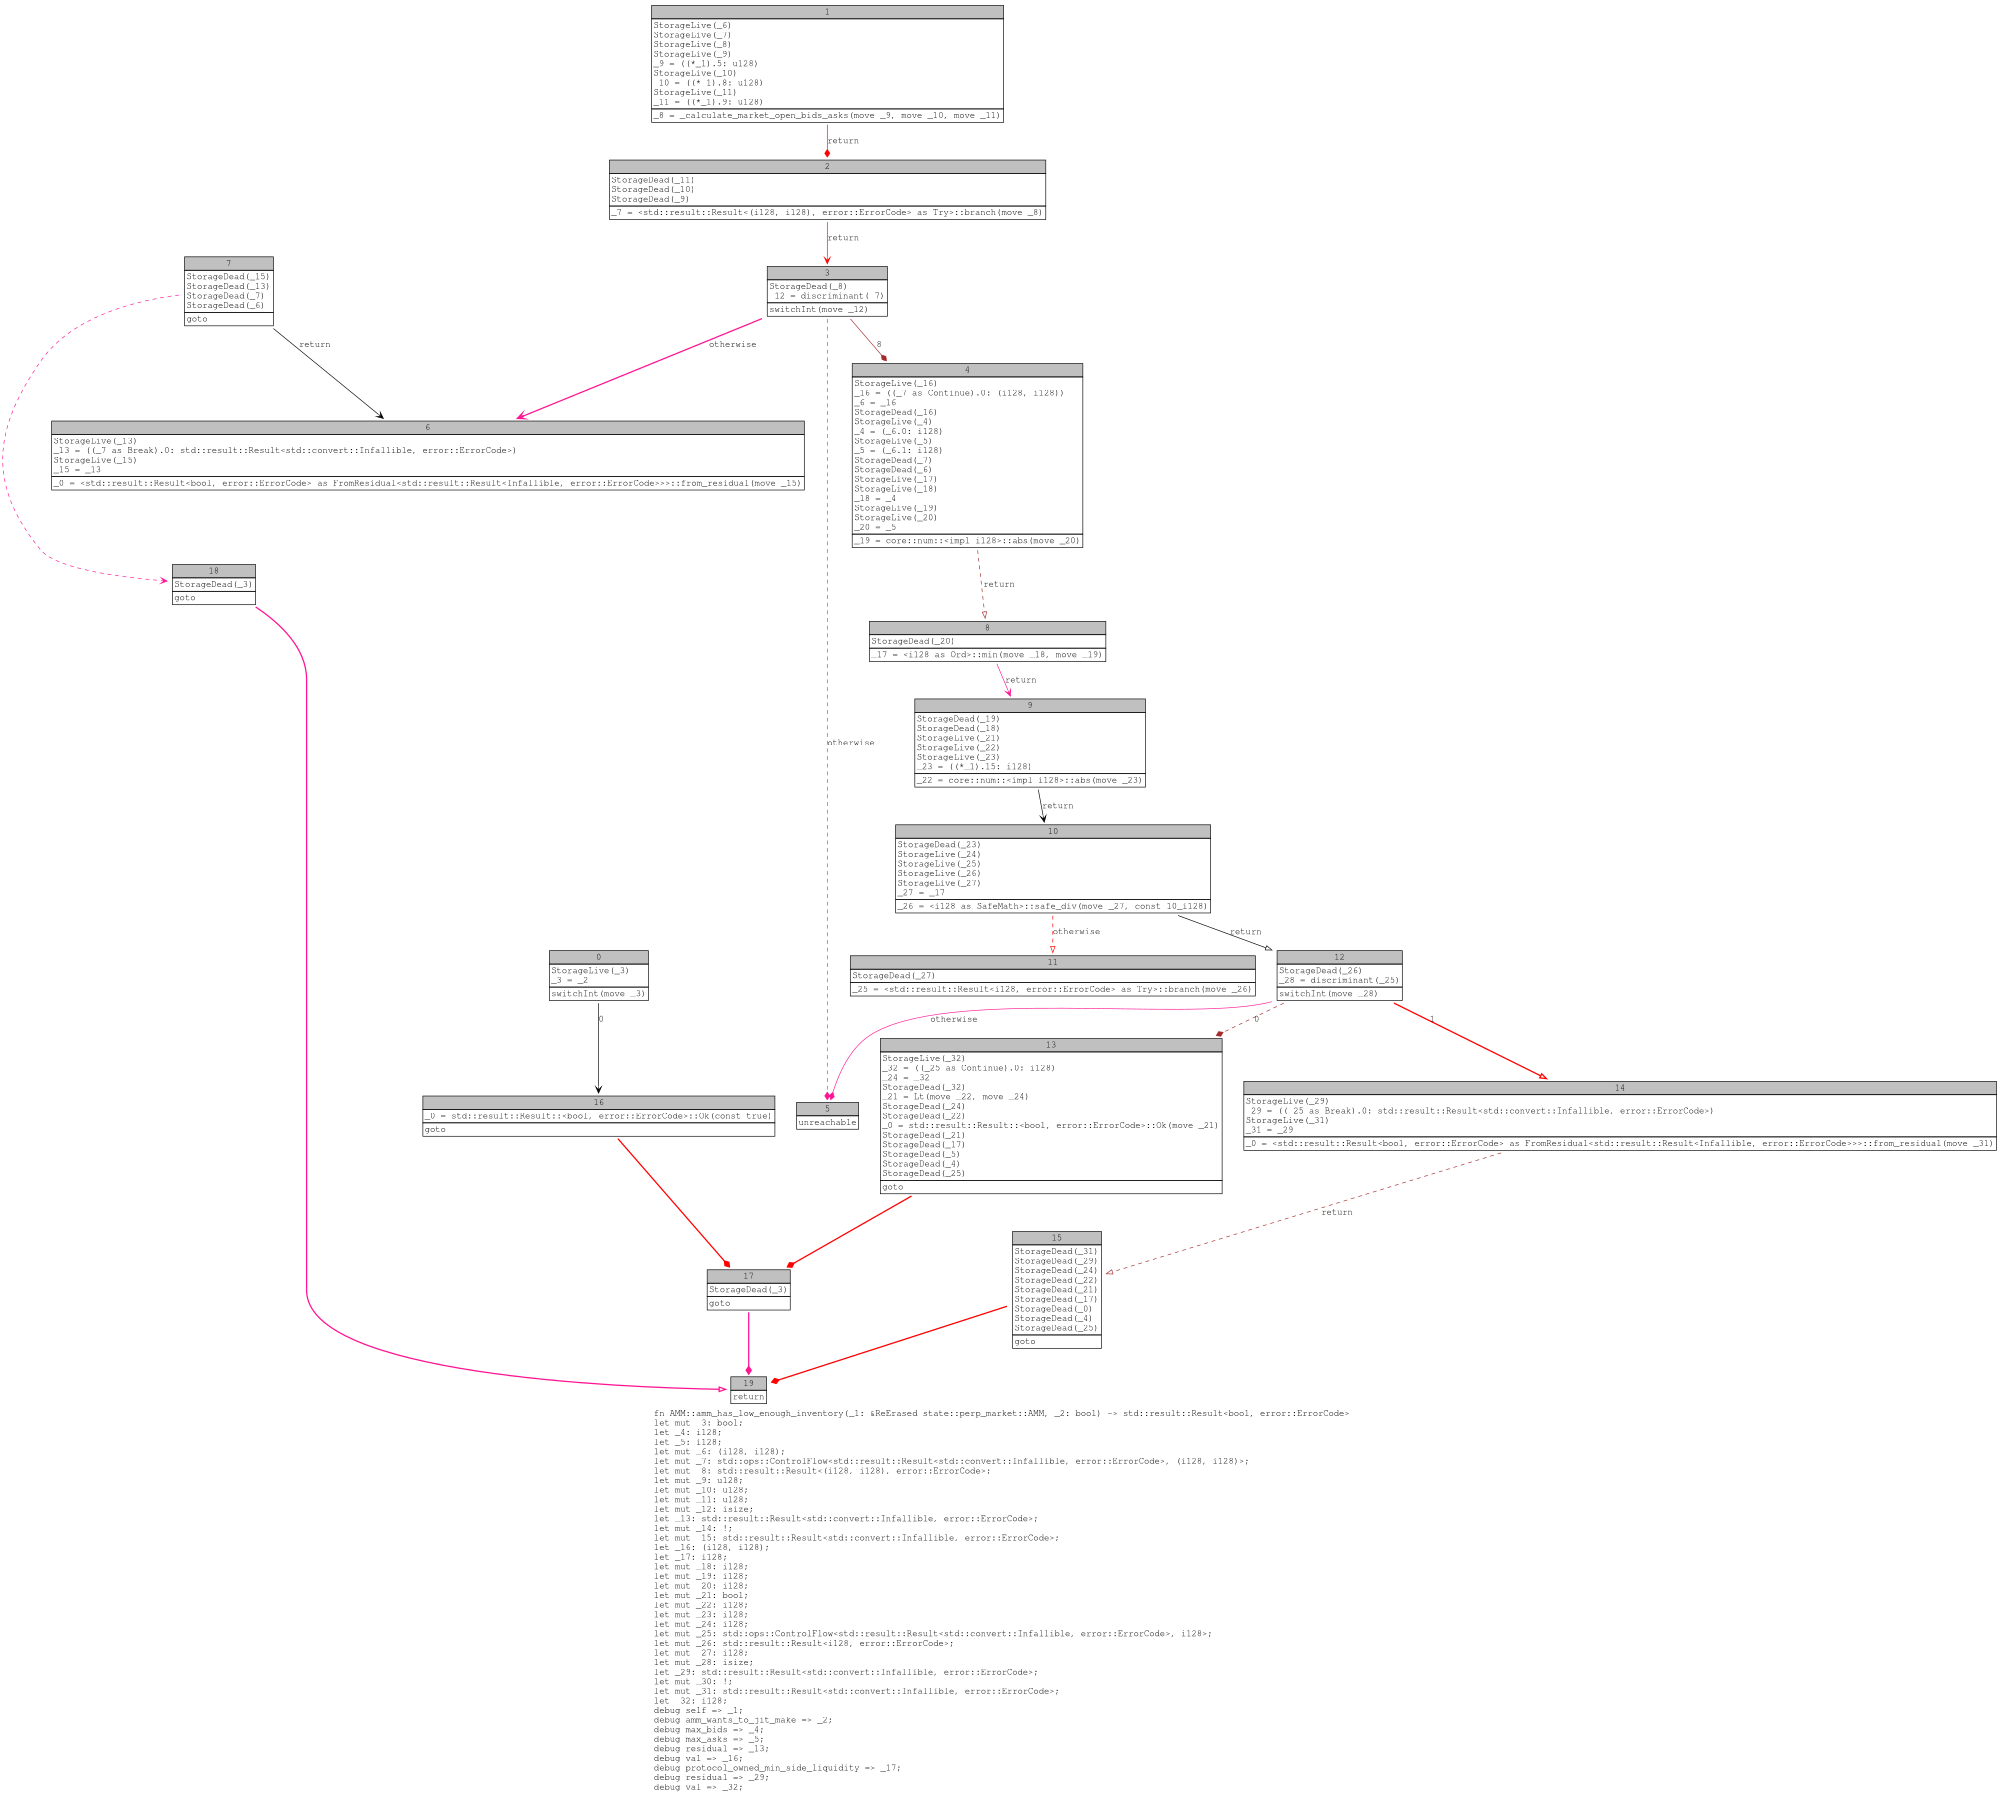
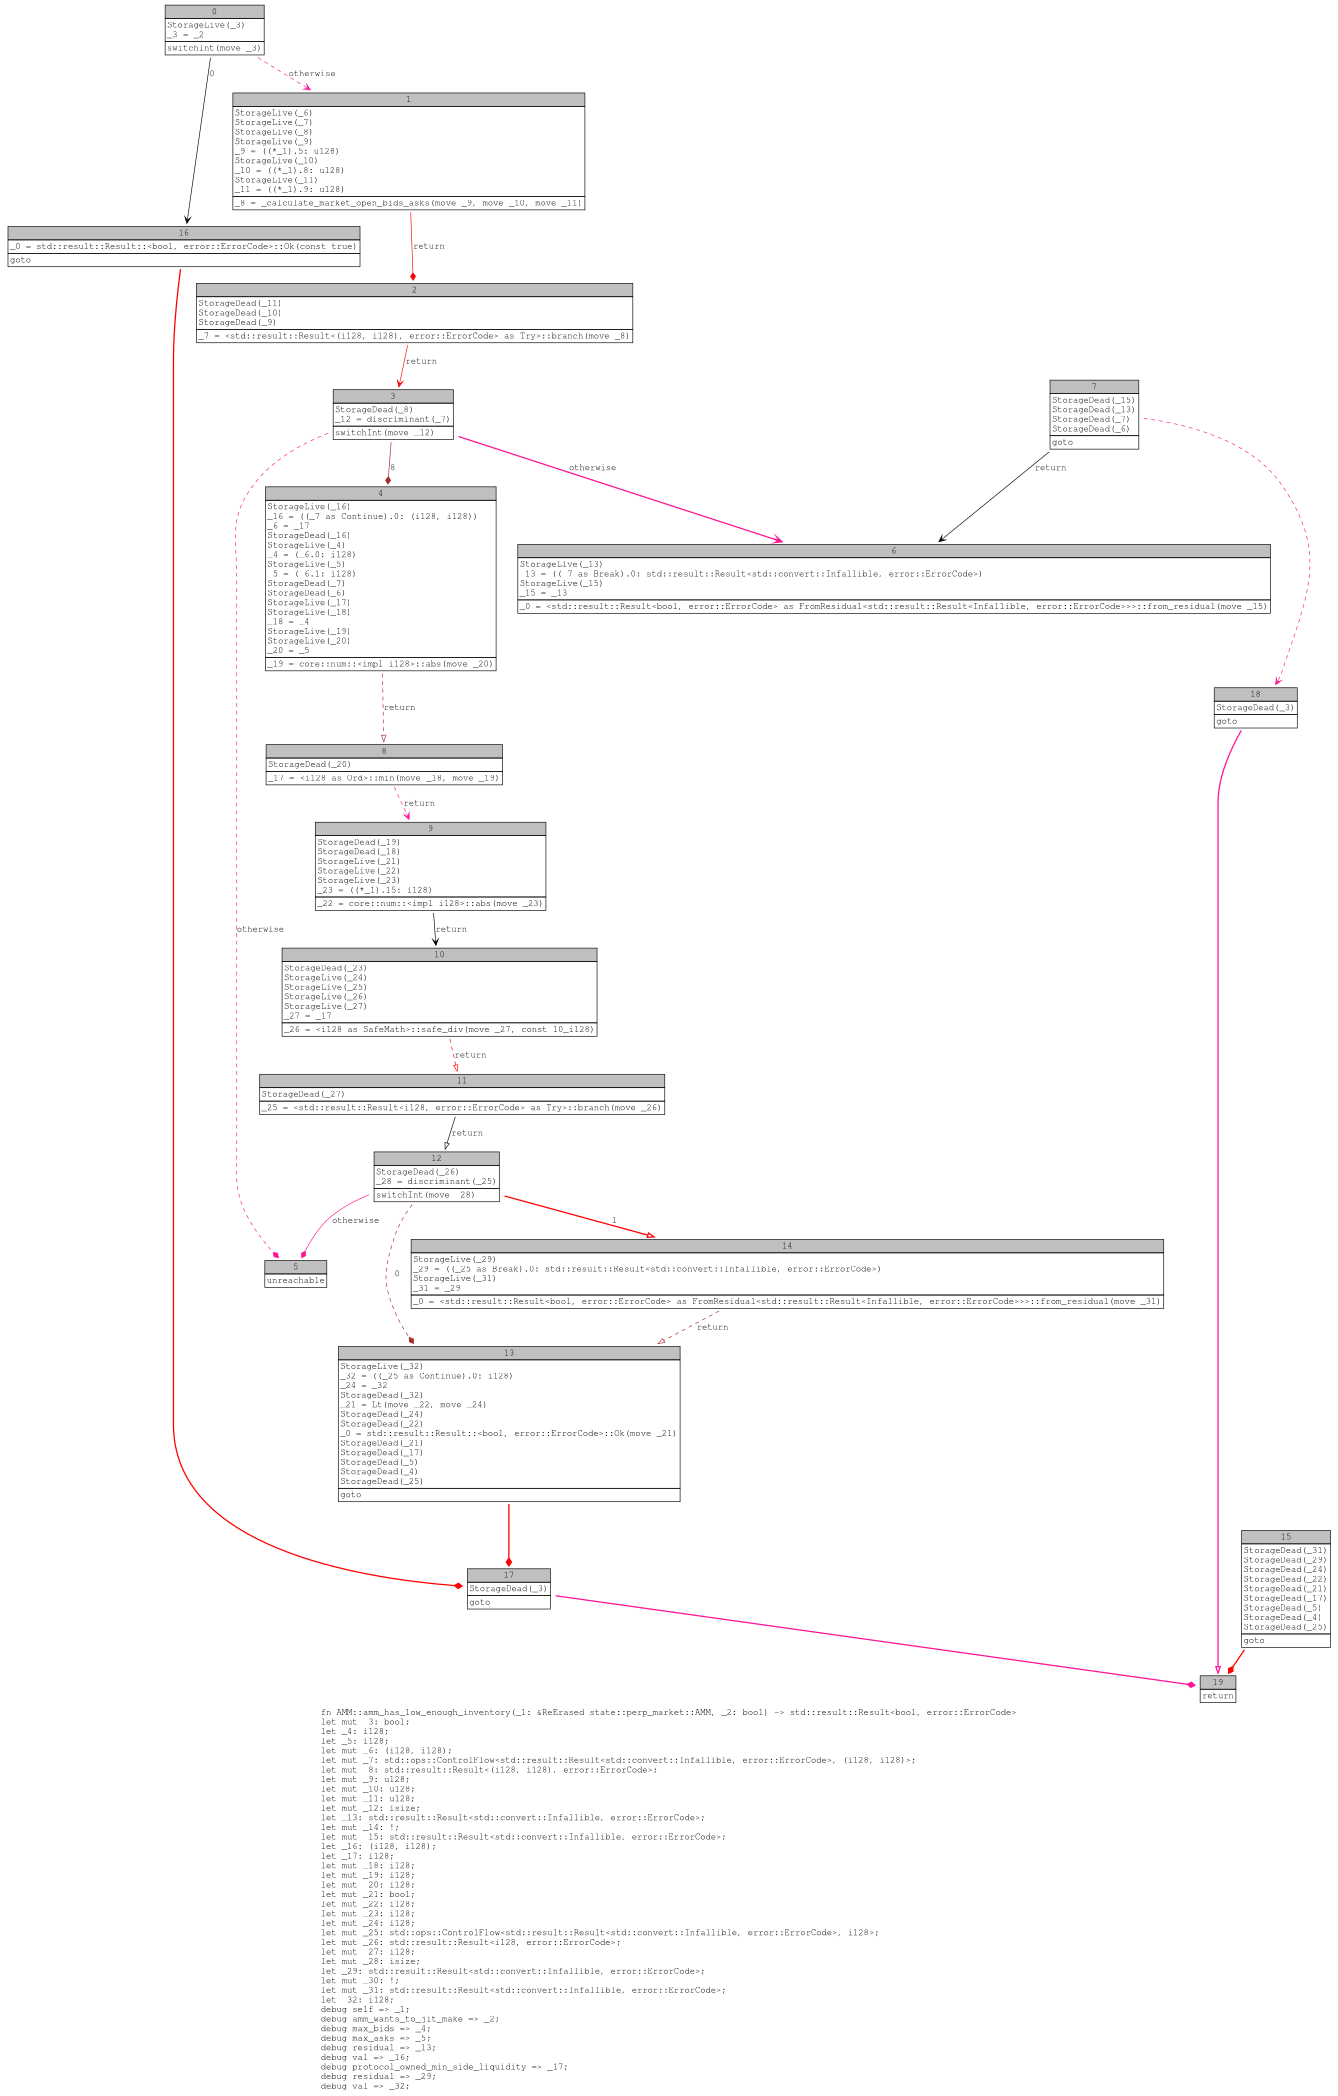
edge "0" -> "1": added, label "otherwise"
node "4": text "_6 = _16" -> "_6 = _17"
edge "8" -> "9": style solid -> dashed
edge "10" -> "11": label "otherwise" -> "return"
edge "10" -> "12": now "11" -> "12"
edge "14" -> "15": now "14" -> "13"
node "15": text "StorageDead(_0)" -> "StorageDead(_5)"
